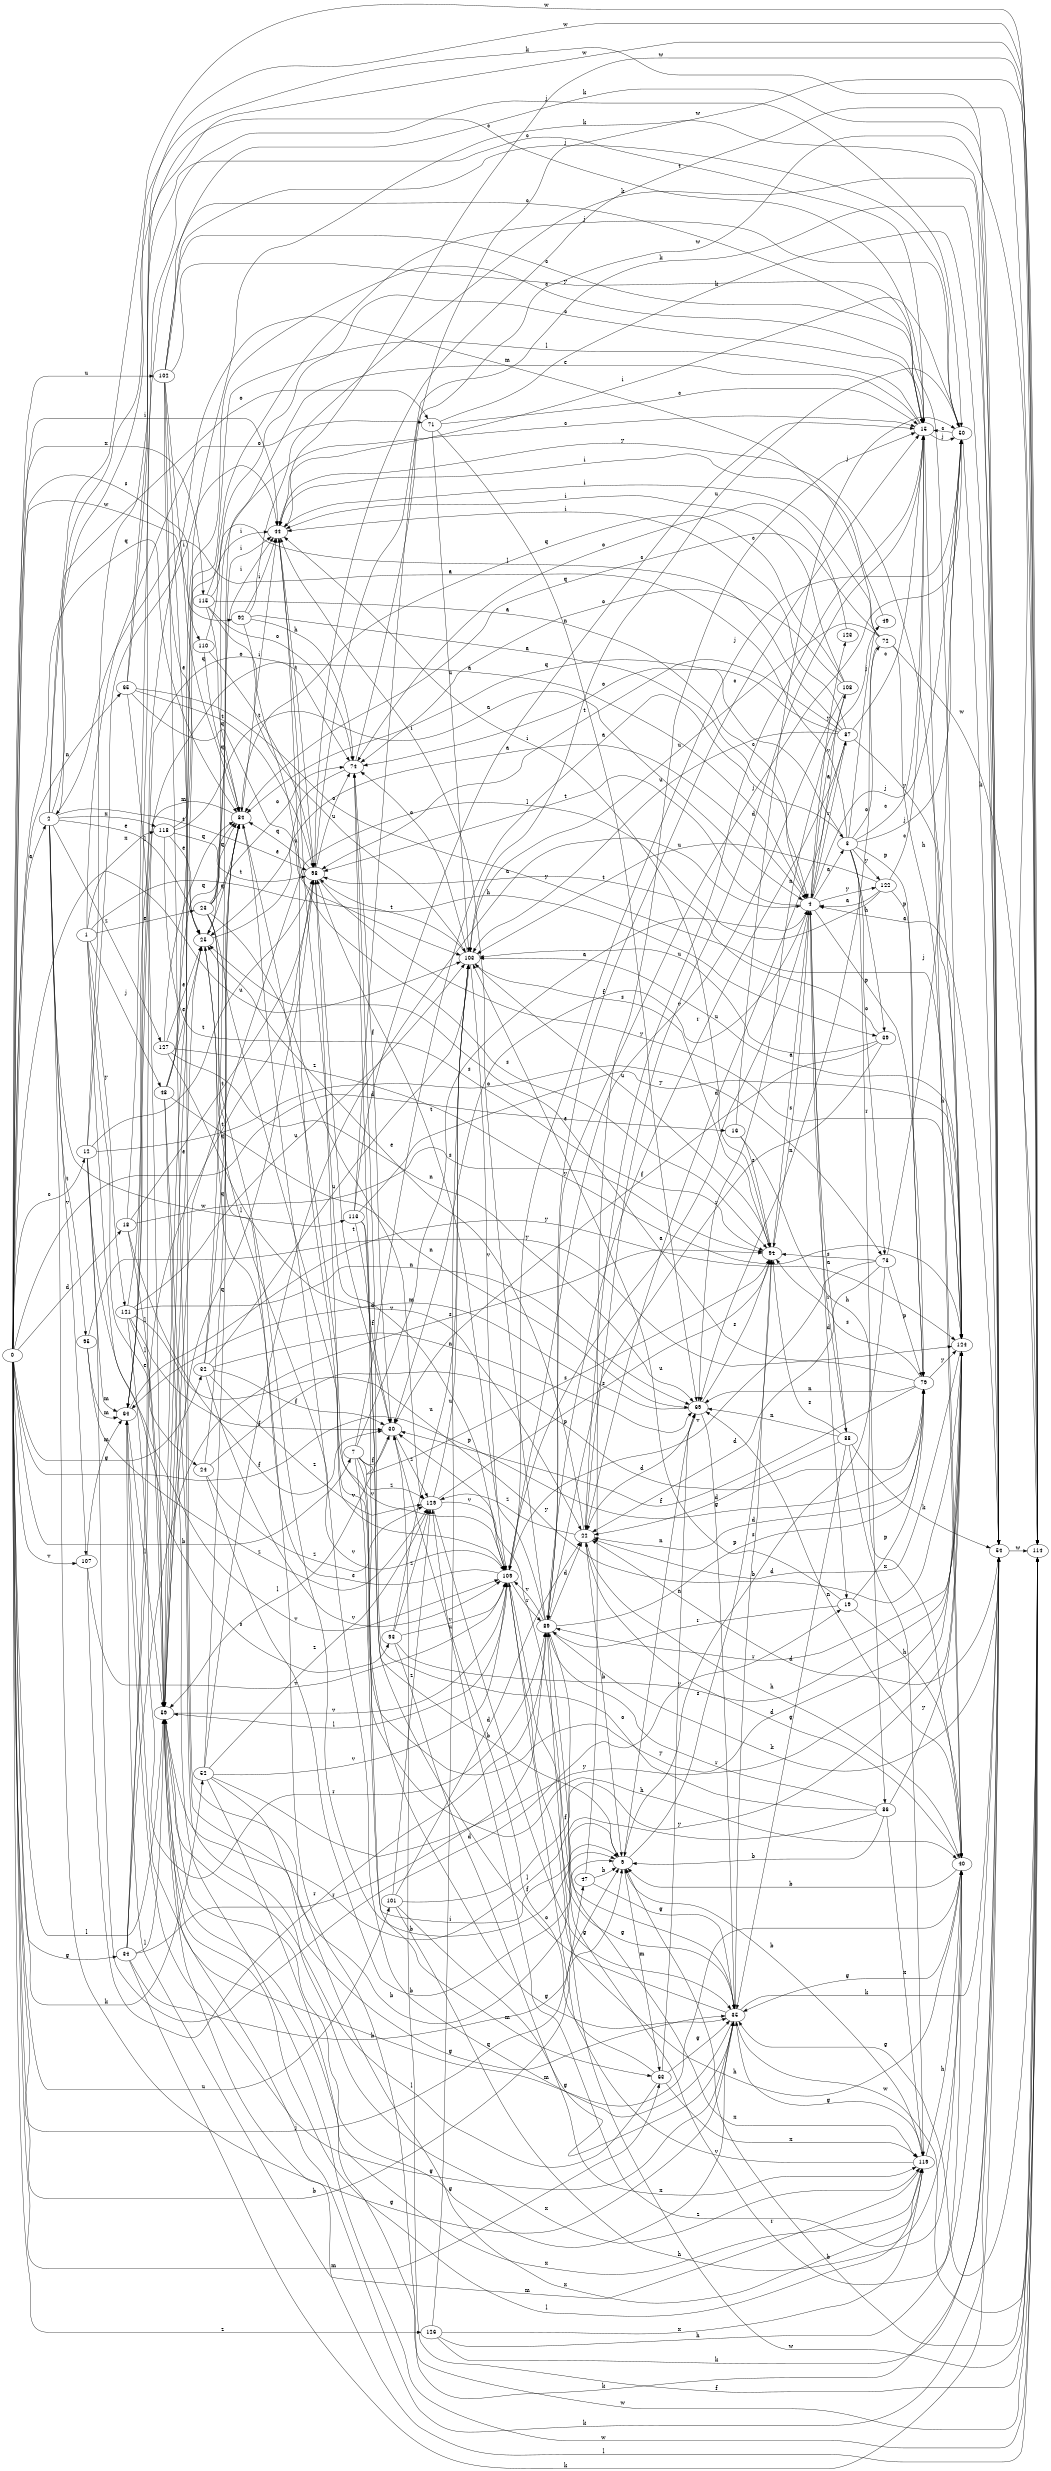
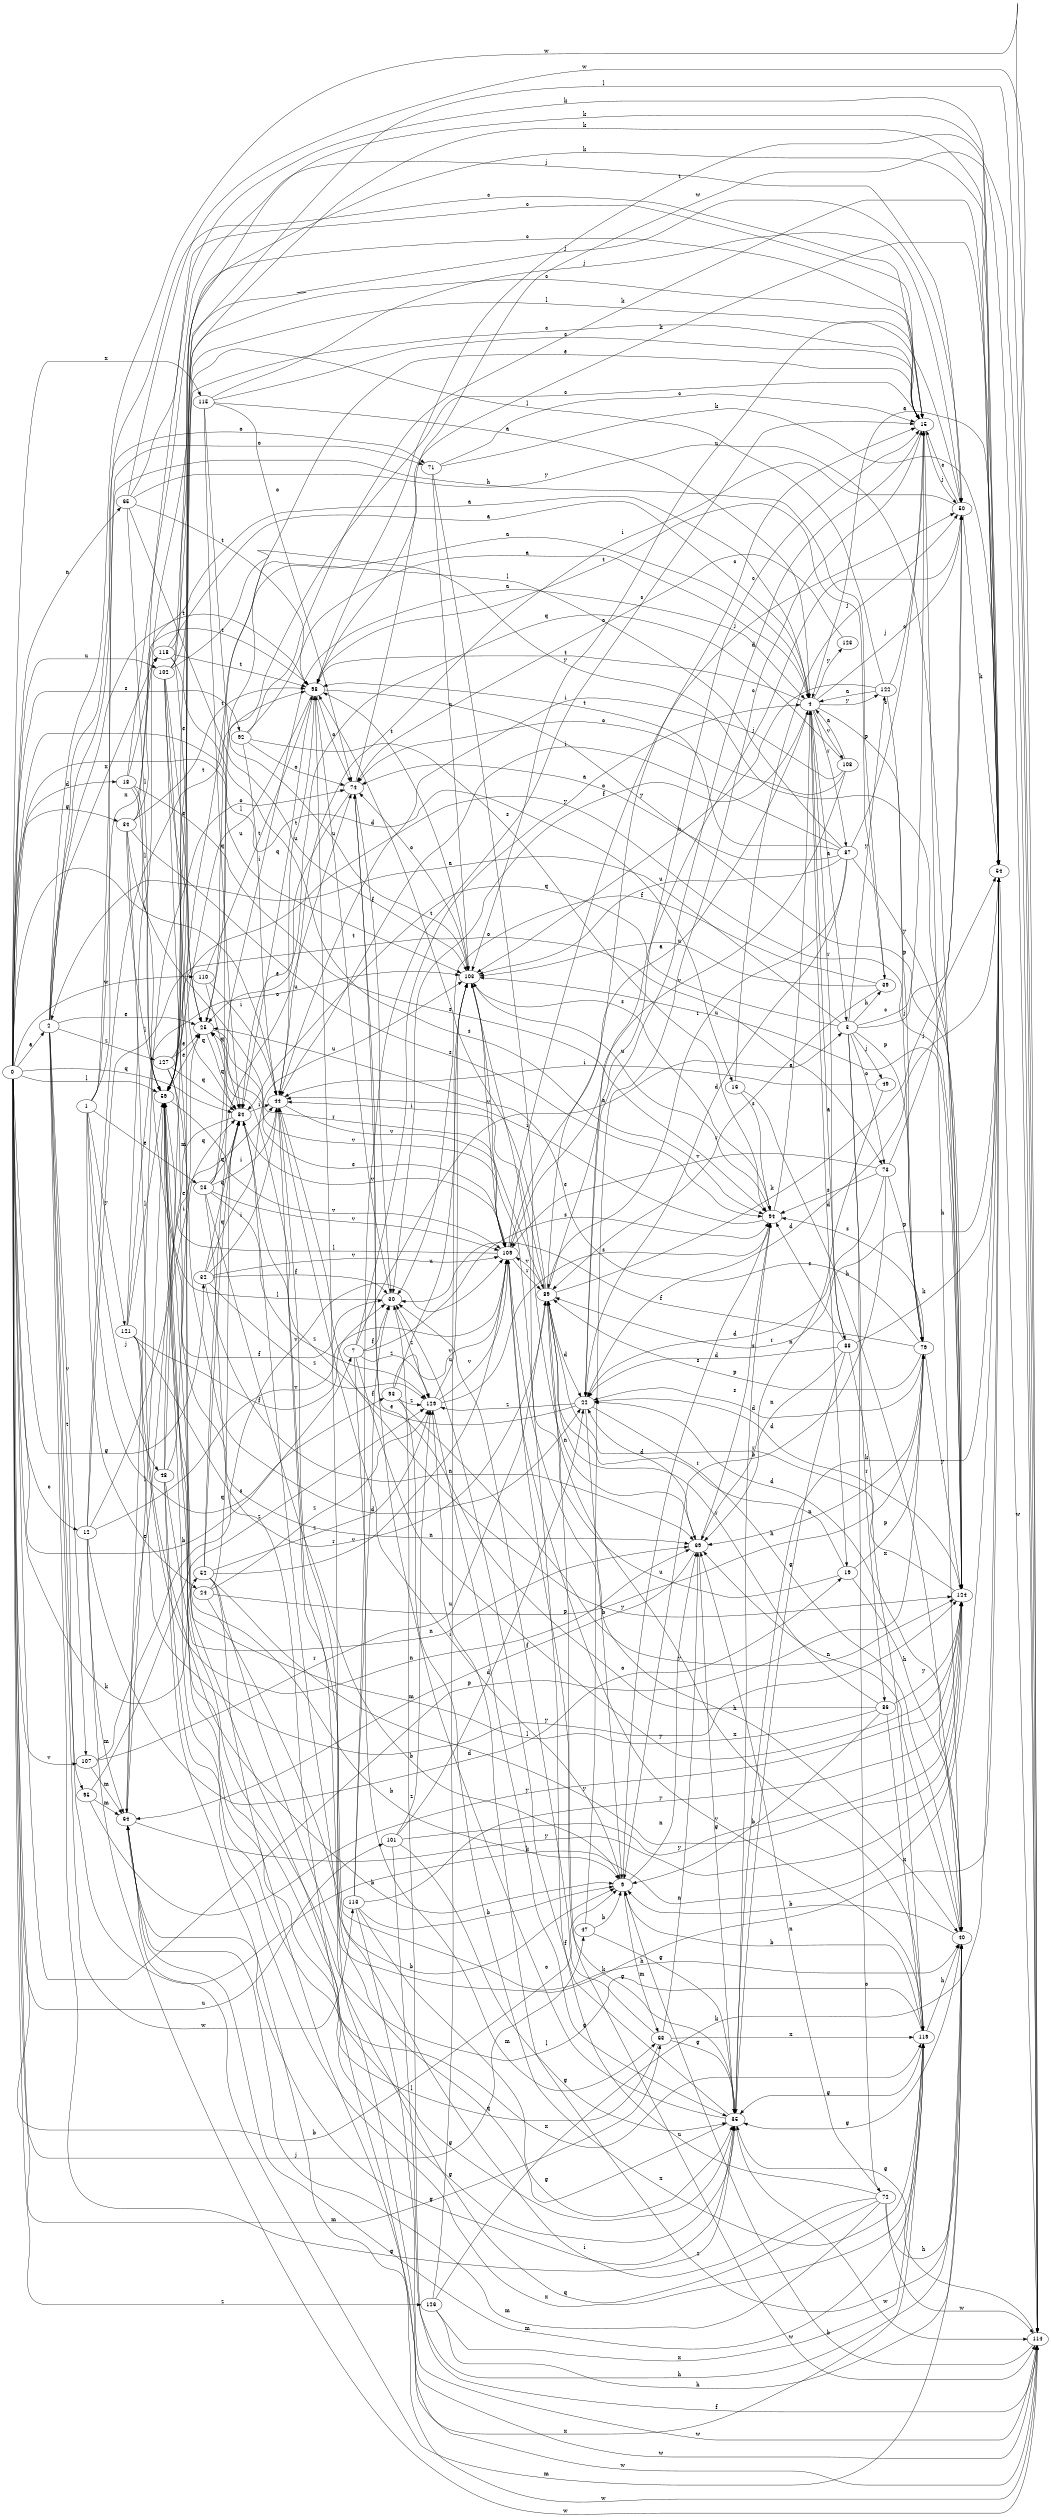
edge "92" -> "74": label "h" -> "o"
edge "4" -> "94": removed, label "s"
edge "89" -> "79": reversed
